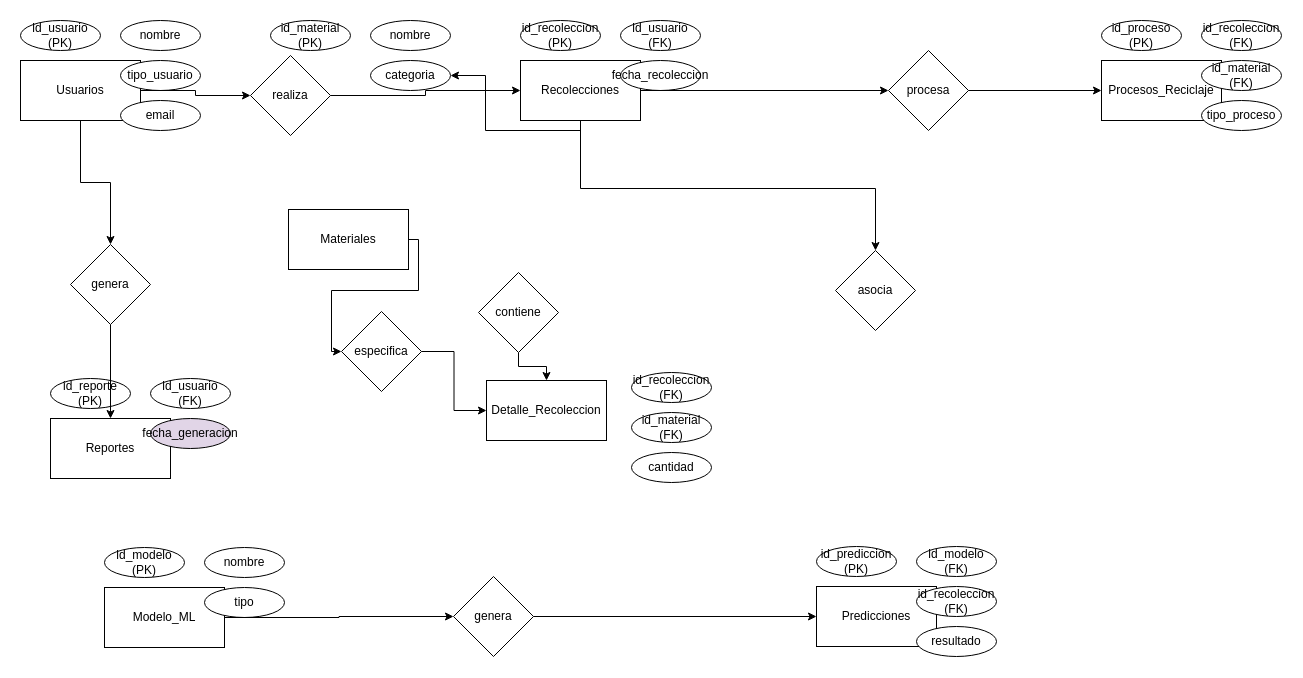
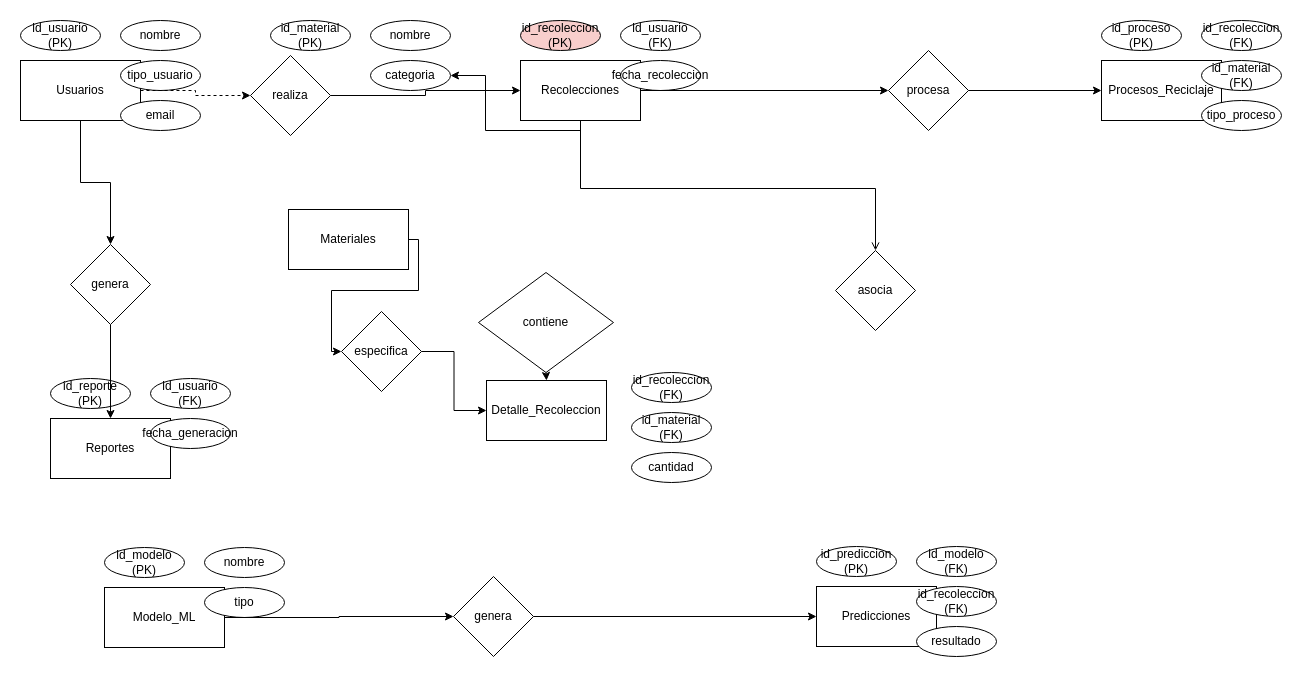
node "id_recoleccion (PK)": fillcolor #ffffff -> #f8cecc
edge "Usuarios" -> "realiza": style solid -> dashed
edge "Recolecciones" -> "asocia": arrowhead classic -> open
node "contiene": size 80x80 -> 135x100
node "fecha_generacion": fillcolor #e1d5e7 -> #ffffff
